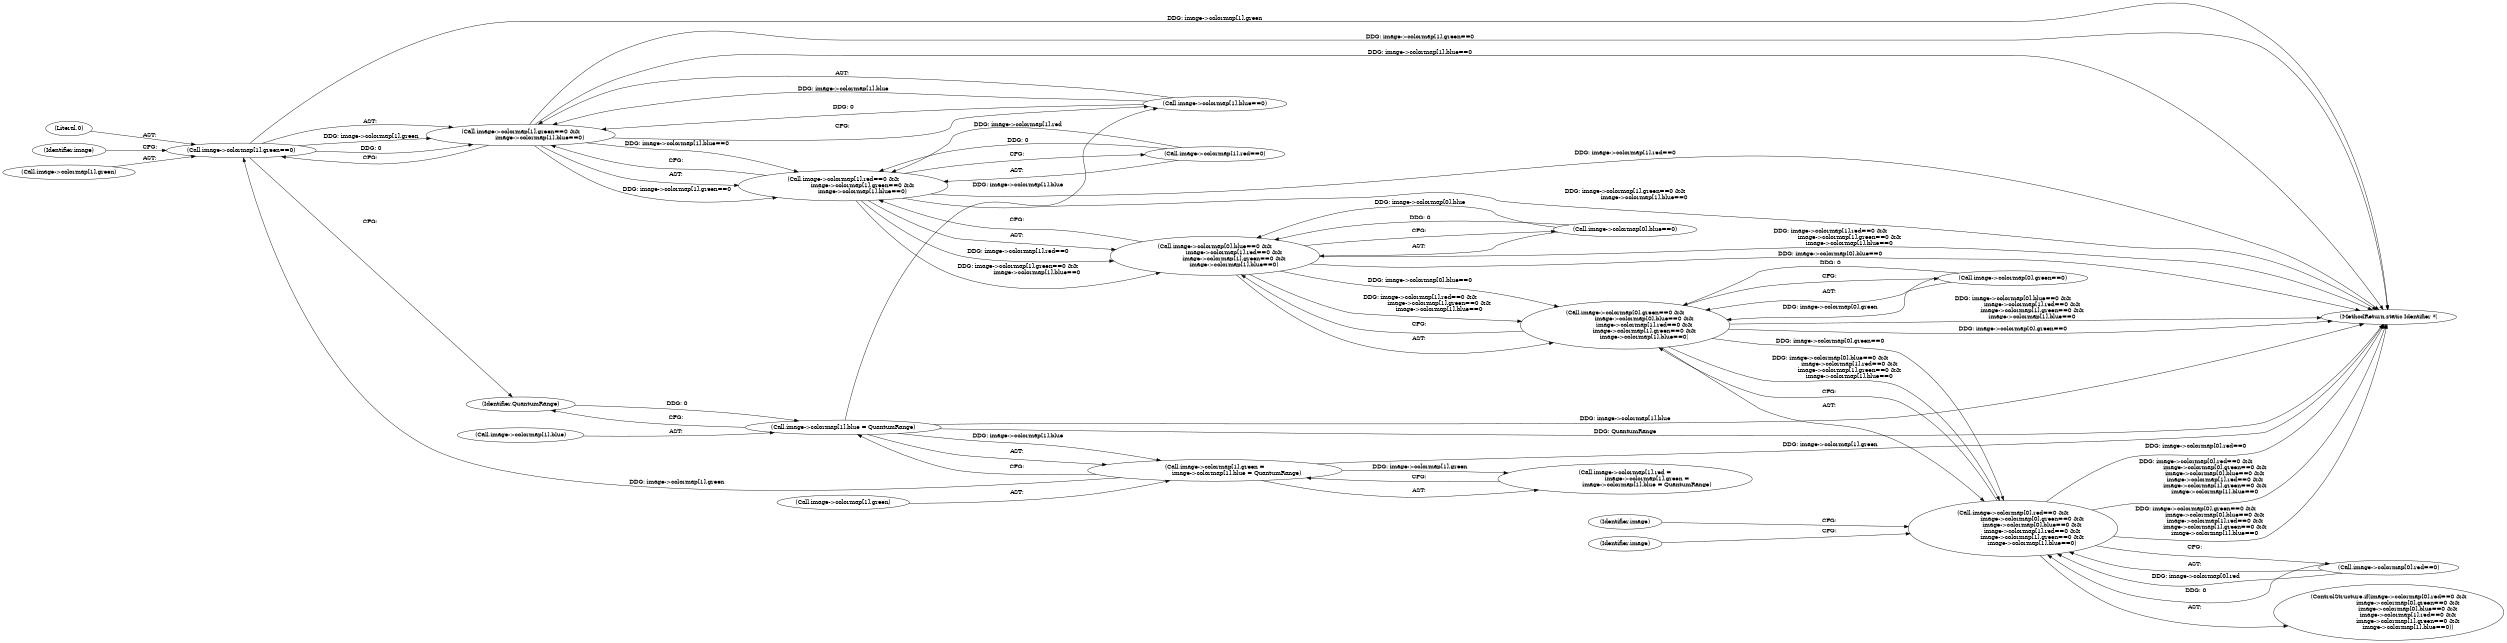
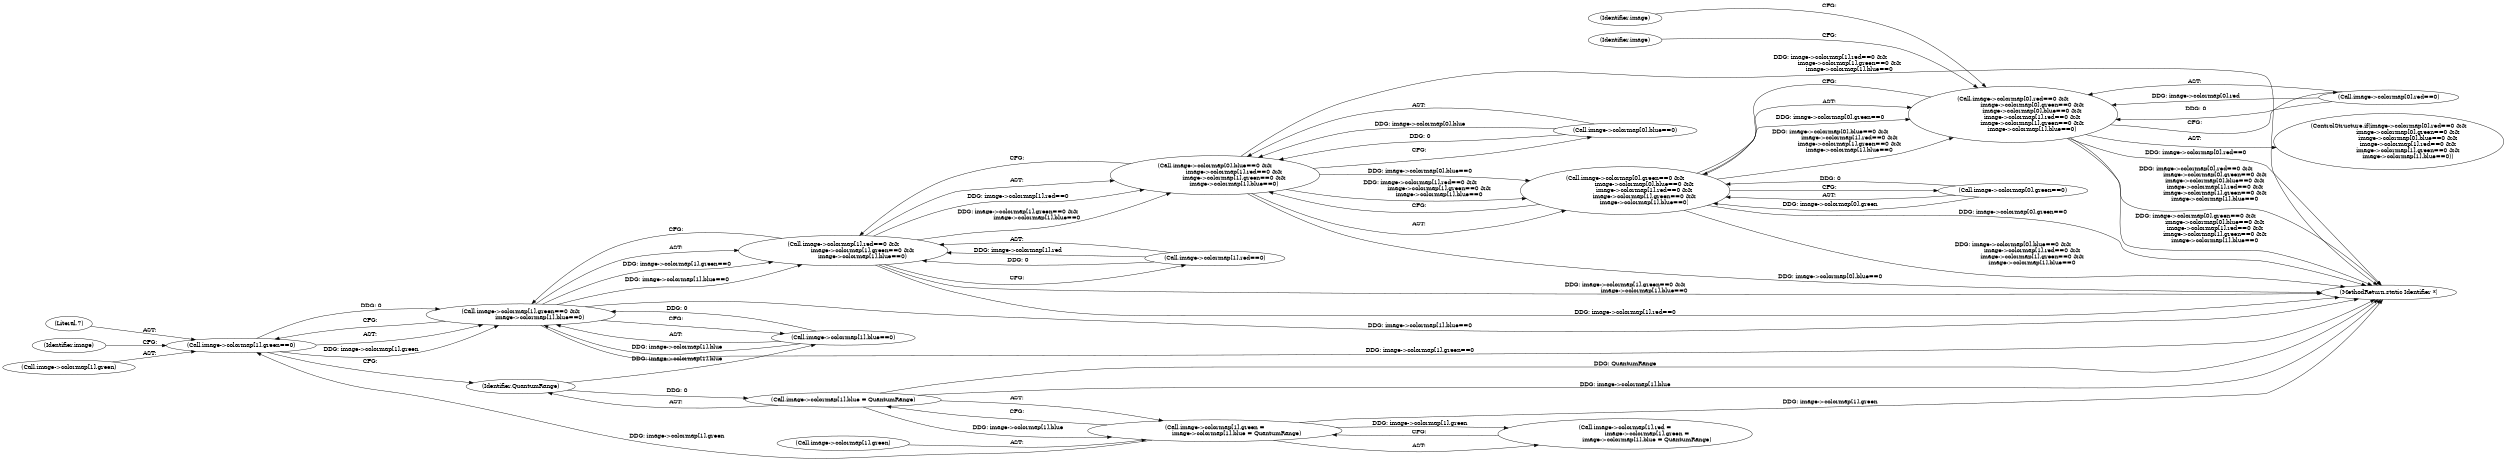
edge "(Call,image->colormap[1].green==0)" -> "(MethodReturn,static Identifier *)": removed, label "DDG: image->colormap[1].green"
node "(Literal,0)": label "(Literal,0)" -> "(Literal,7)"
edge "(Call,image->colormap[1].blue = QuantumRange)" -> "(Call,image->colormap[1].blue==0)": now "(Identifier,QuantumRange)" -> "(Call,image->colormap[1].blue==0)"
edge "(Call,image->colormap[1].blue = QuantumRange)" -> "(Identifier,QuantumRange)": label "CFG: " -> "AST: "
node "(Call,image->colormap[1].blue)": removed
